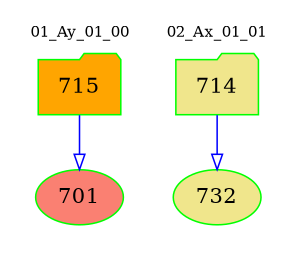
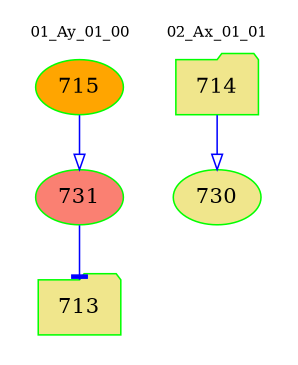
node "715": shape folder -> ellipse
node "701": label "701" -> "731"
node "732": label "732" -> "730"
node "713": added
